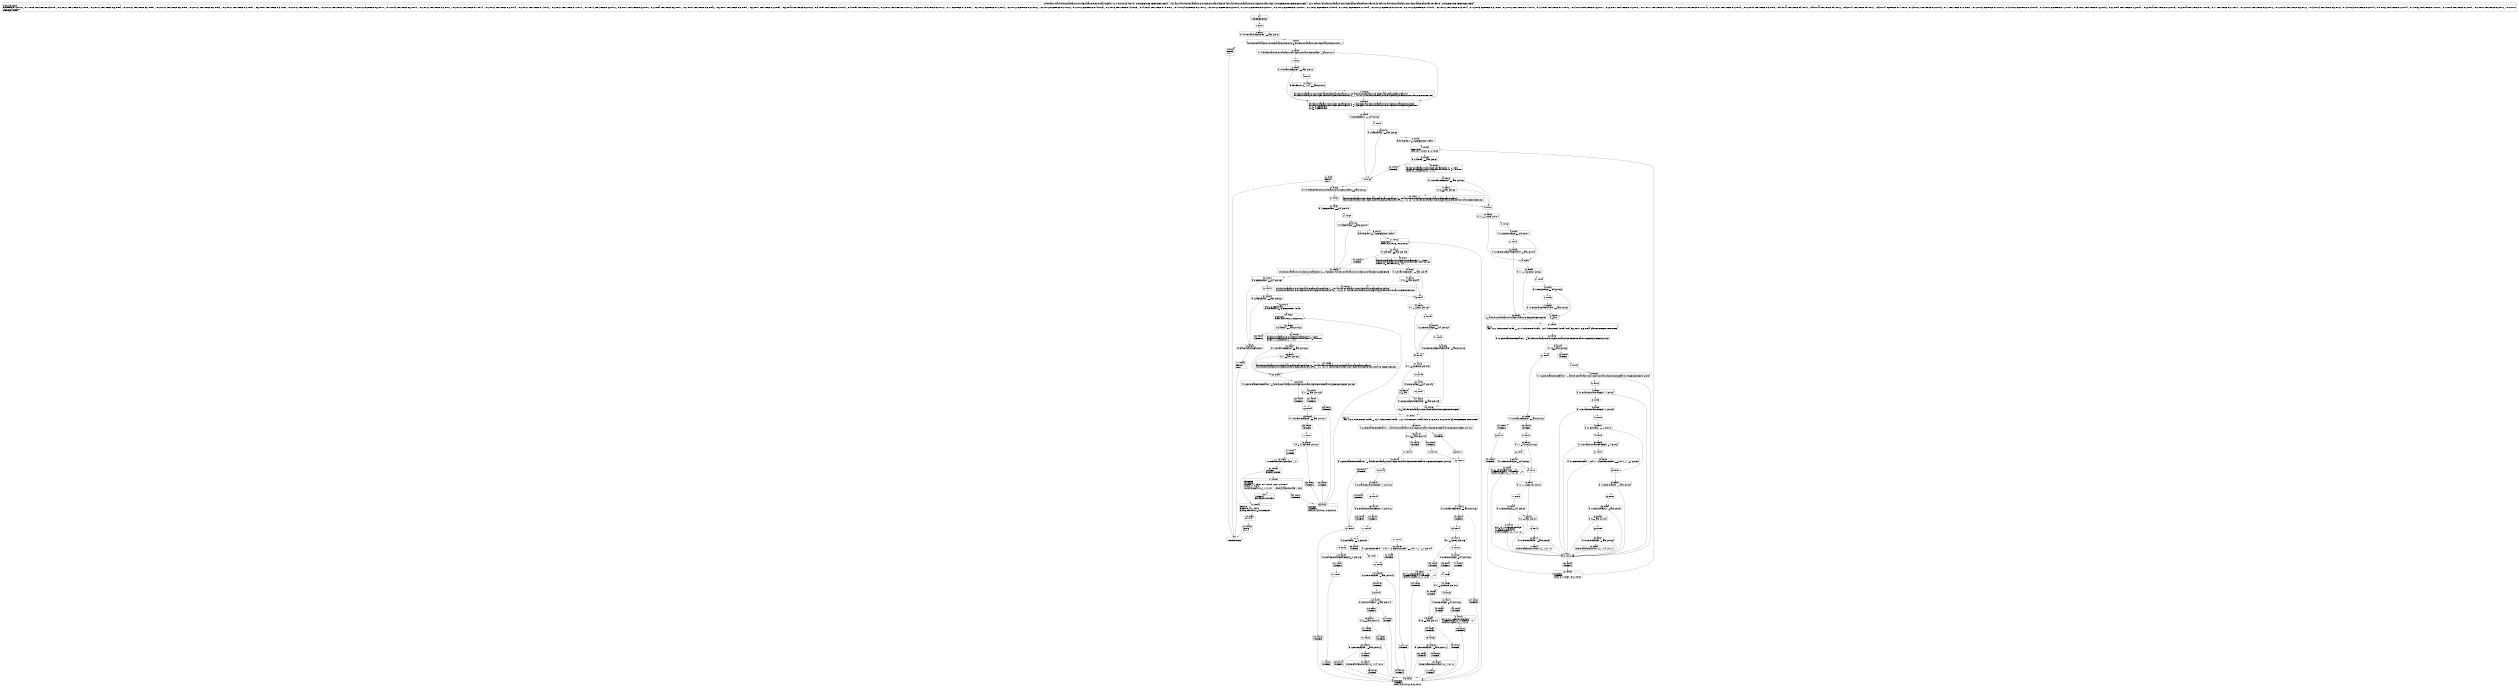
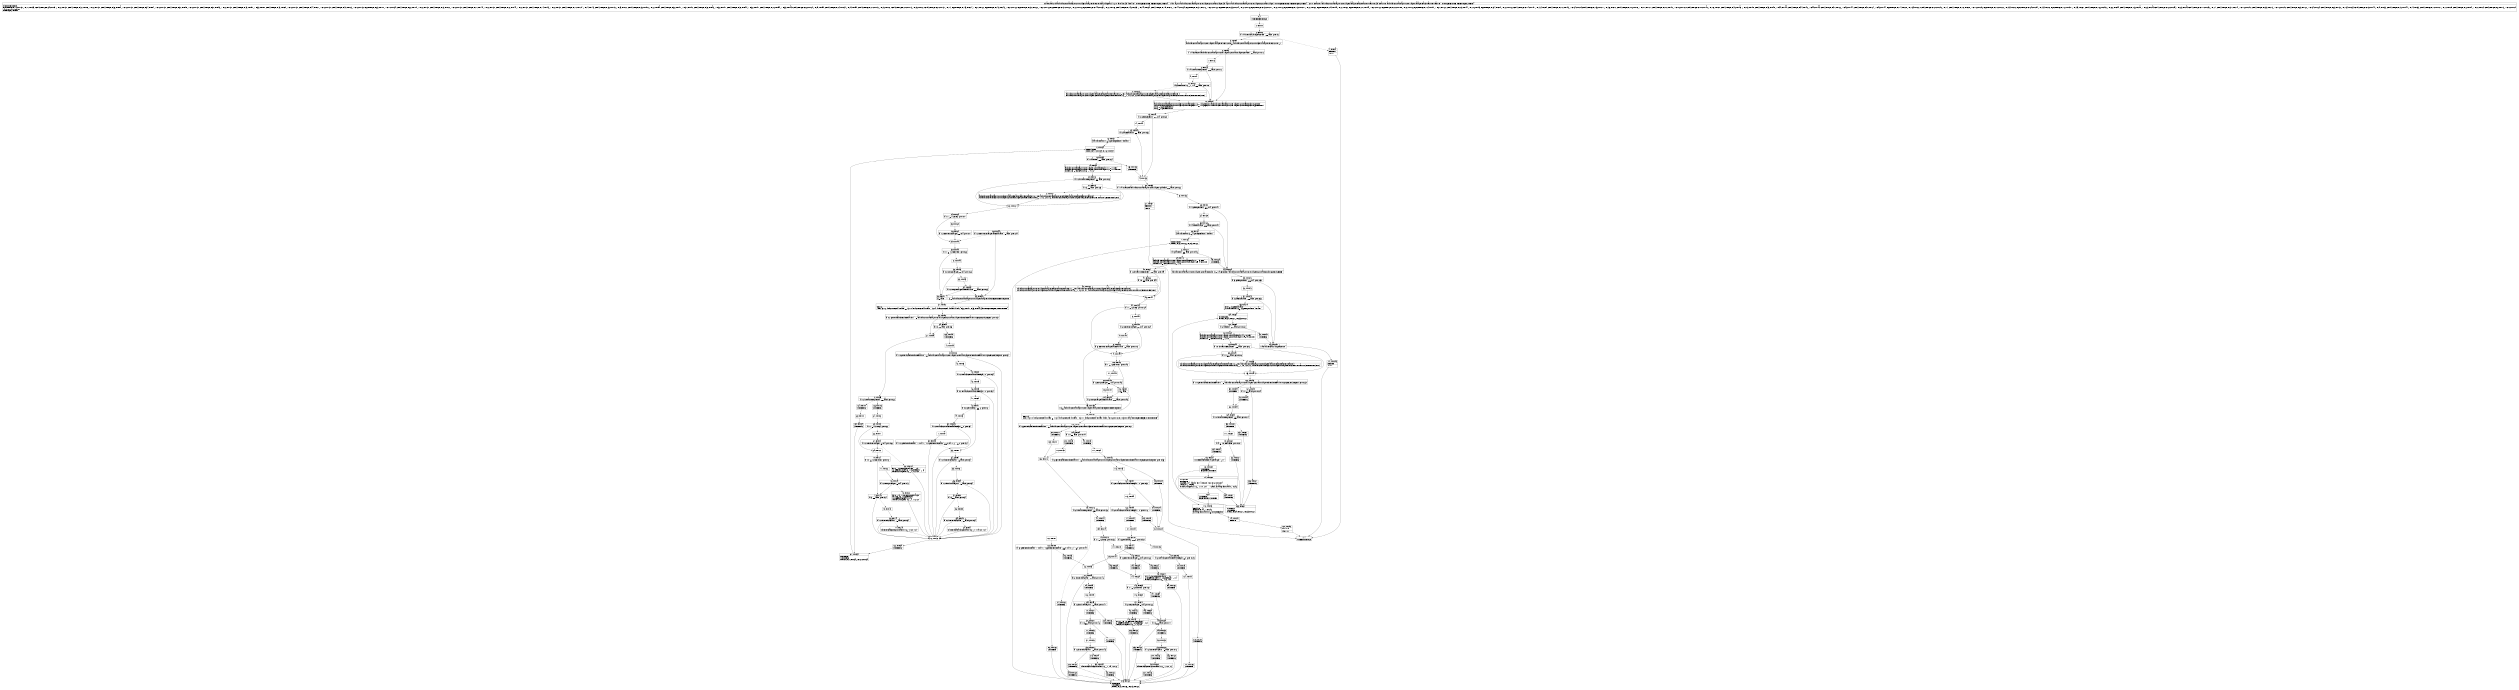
edge "81: 0x0157" -> "80: 0x0155": reversed
node "27: 0x0091": removed
